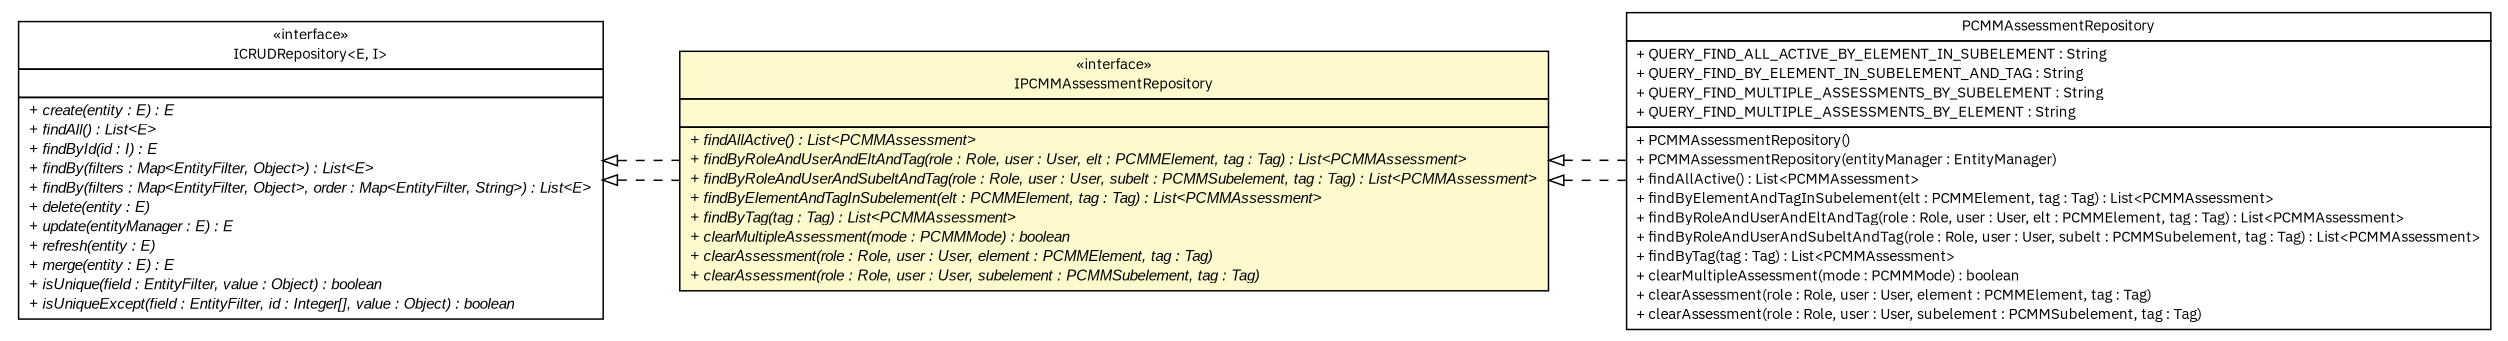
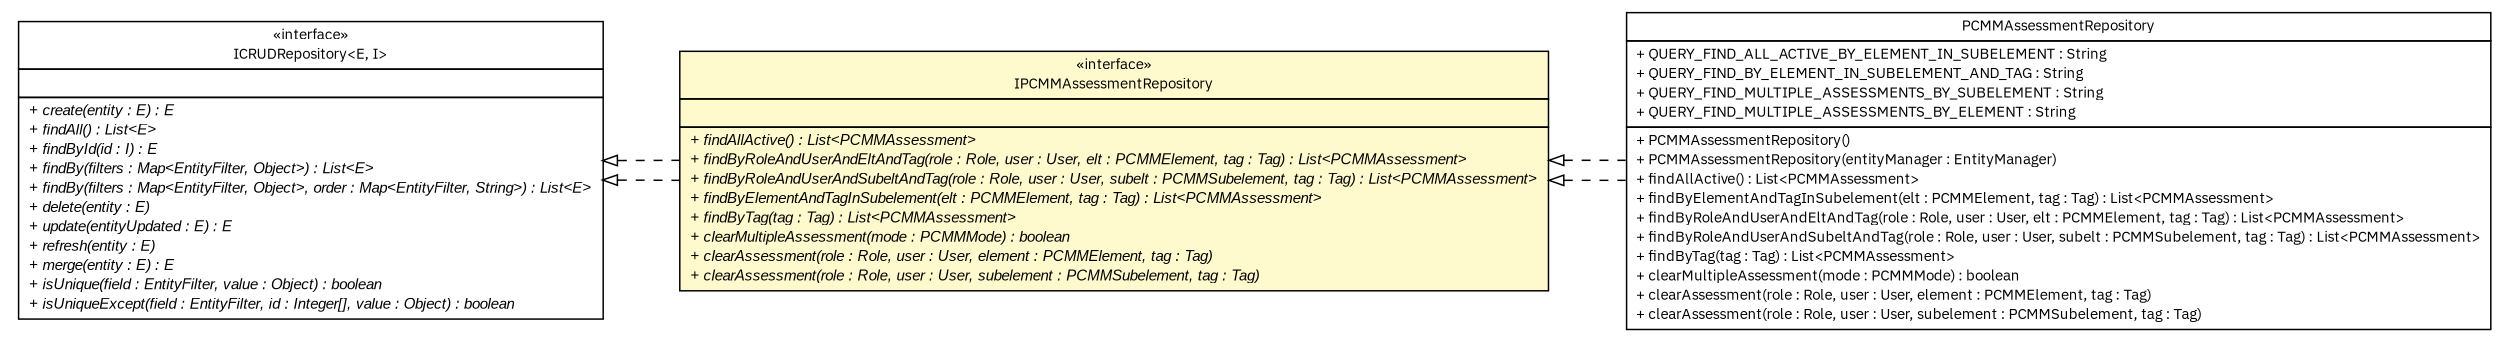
node "ICRUDRepository<E, I>": text "+ update(entityManager : E) : E" -> "+ update(entityUpdated : E) : E"
